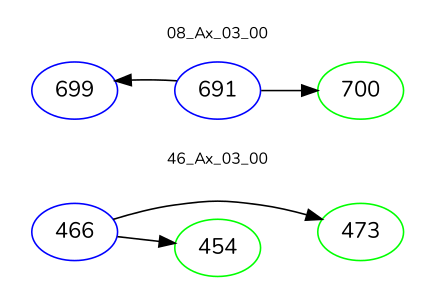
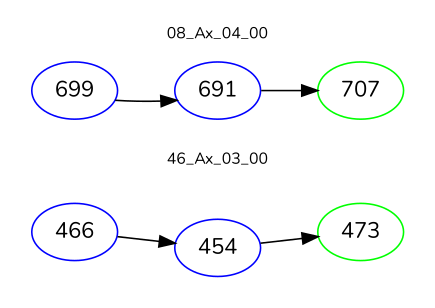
cluster "08_Ax_03_00": label "08_Ax_03_00" -> "08_Ax_04_00"
edge "691" -> "699": reversed
node "700": label "700" -> "707"
edge "466" -> "473": now "454" -> "473"
node "454": color green -> blue
